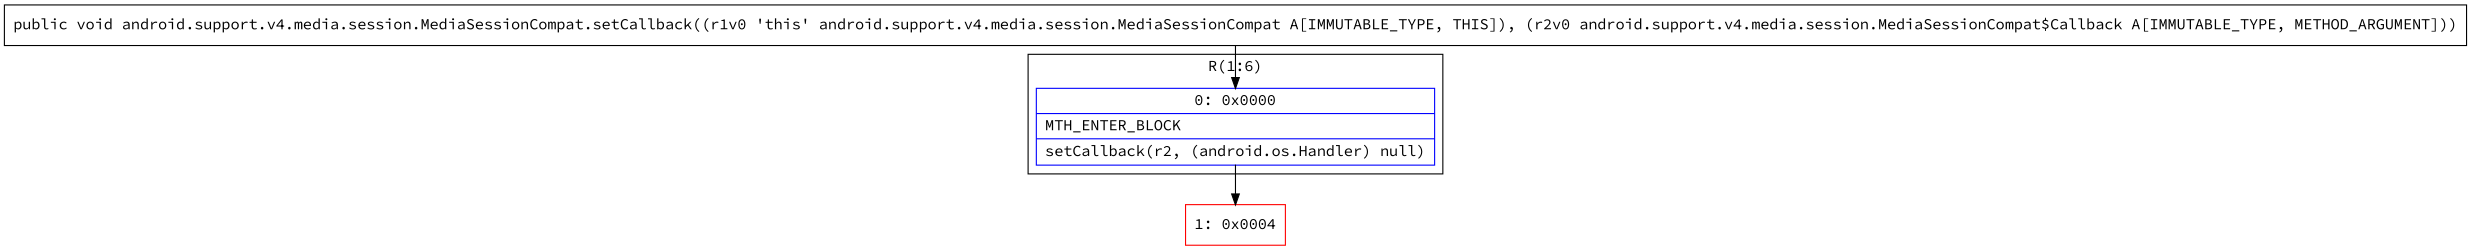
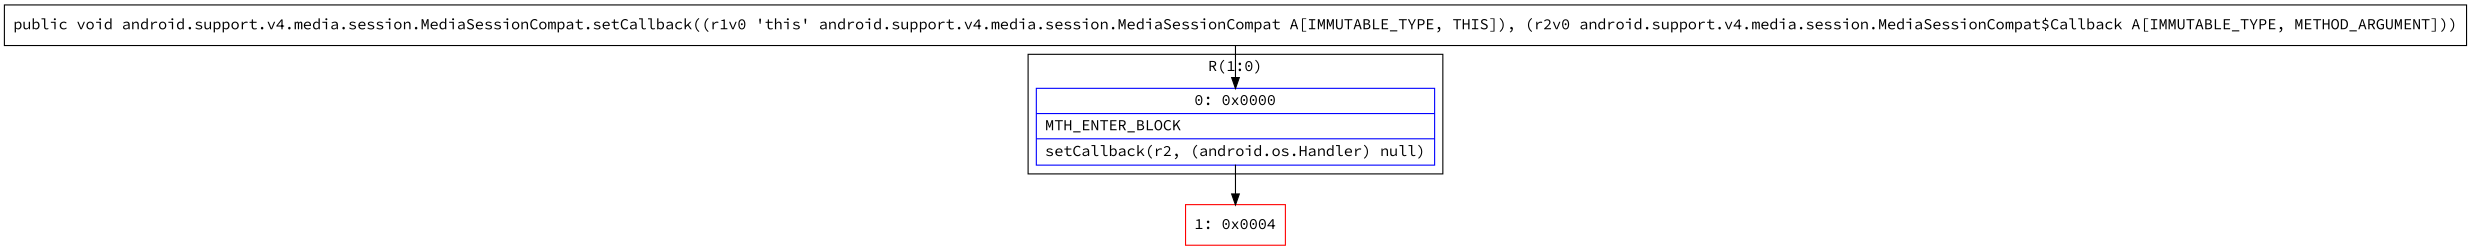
cluster "R(1:6)": label "R(1:6)" -> "R(1:0)"
